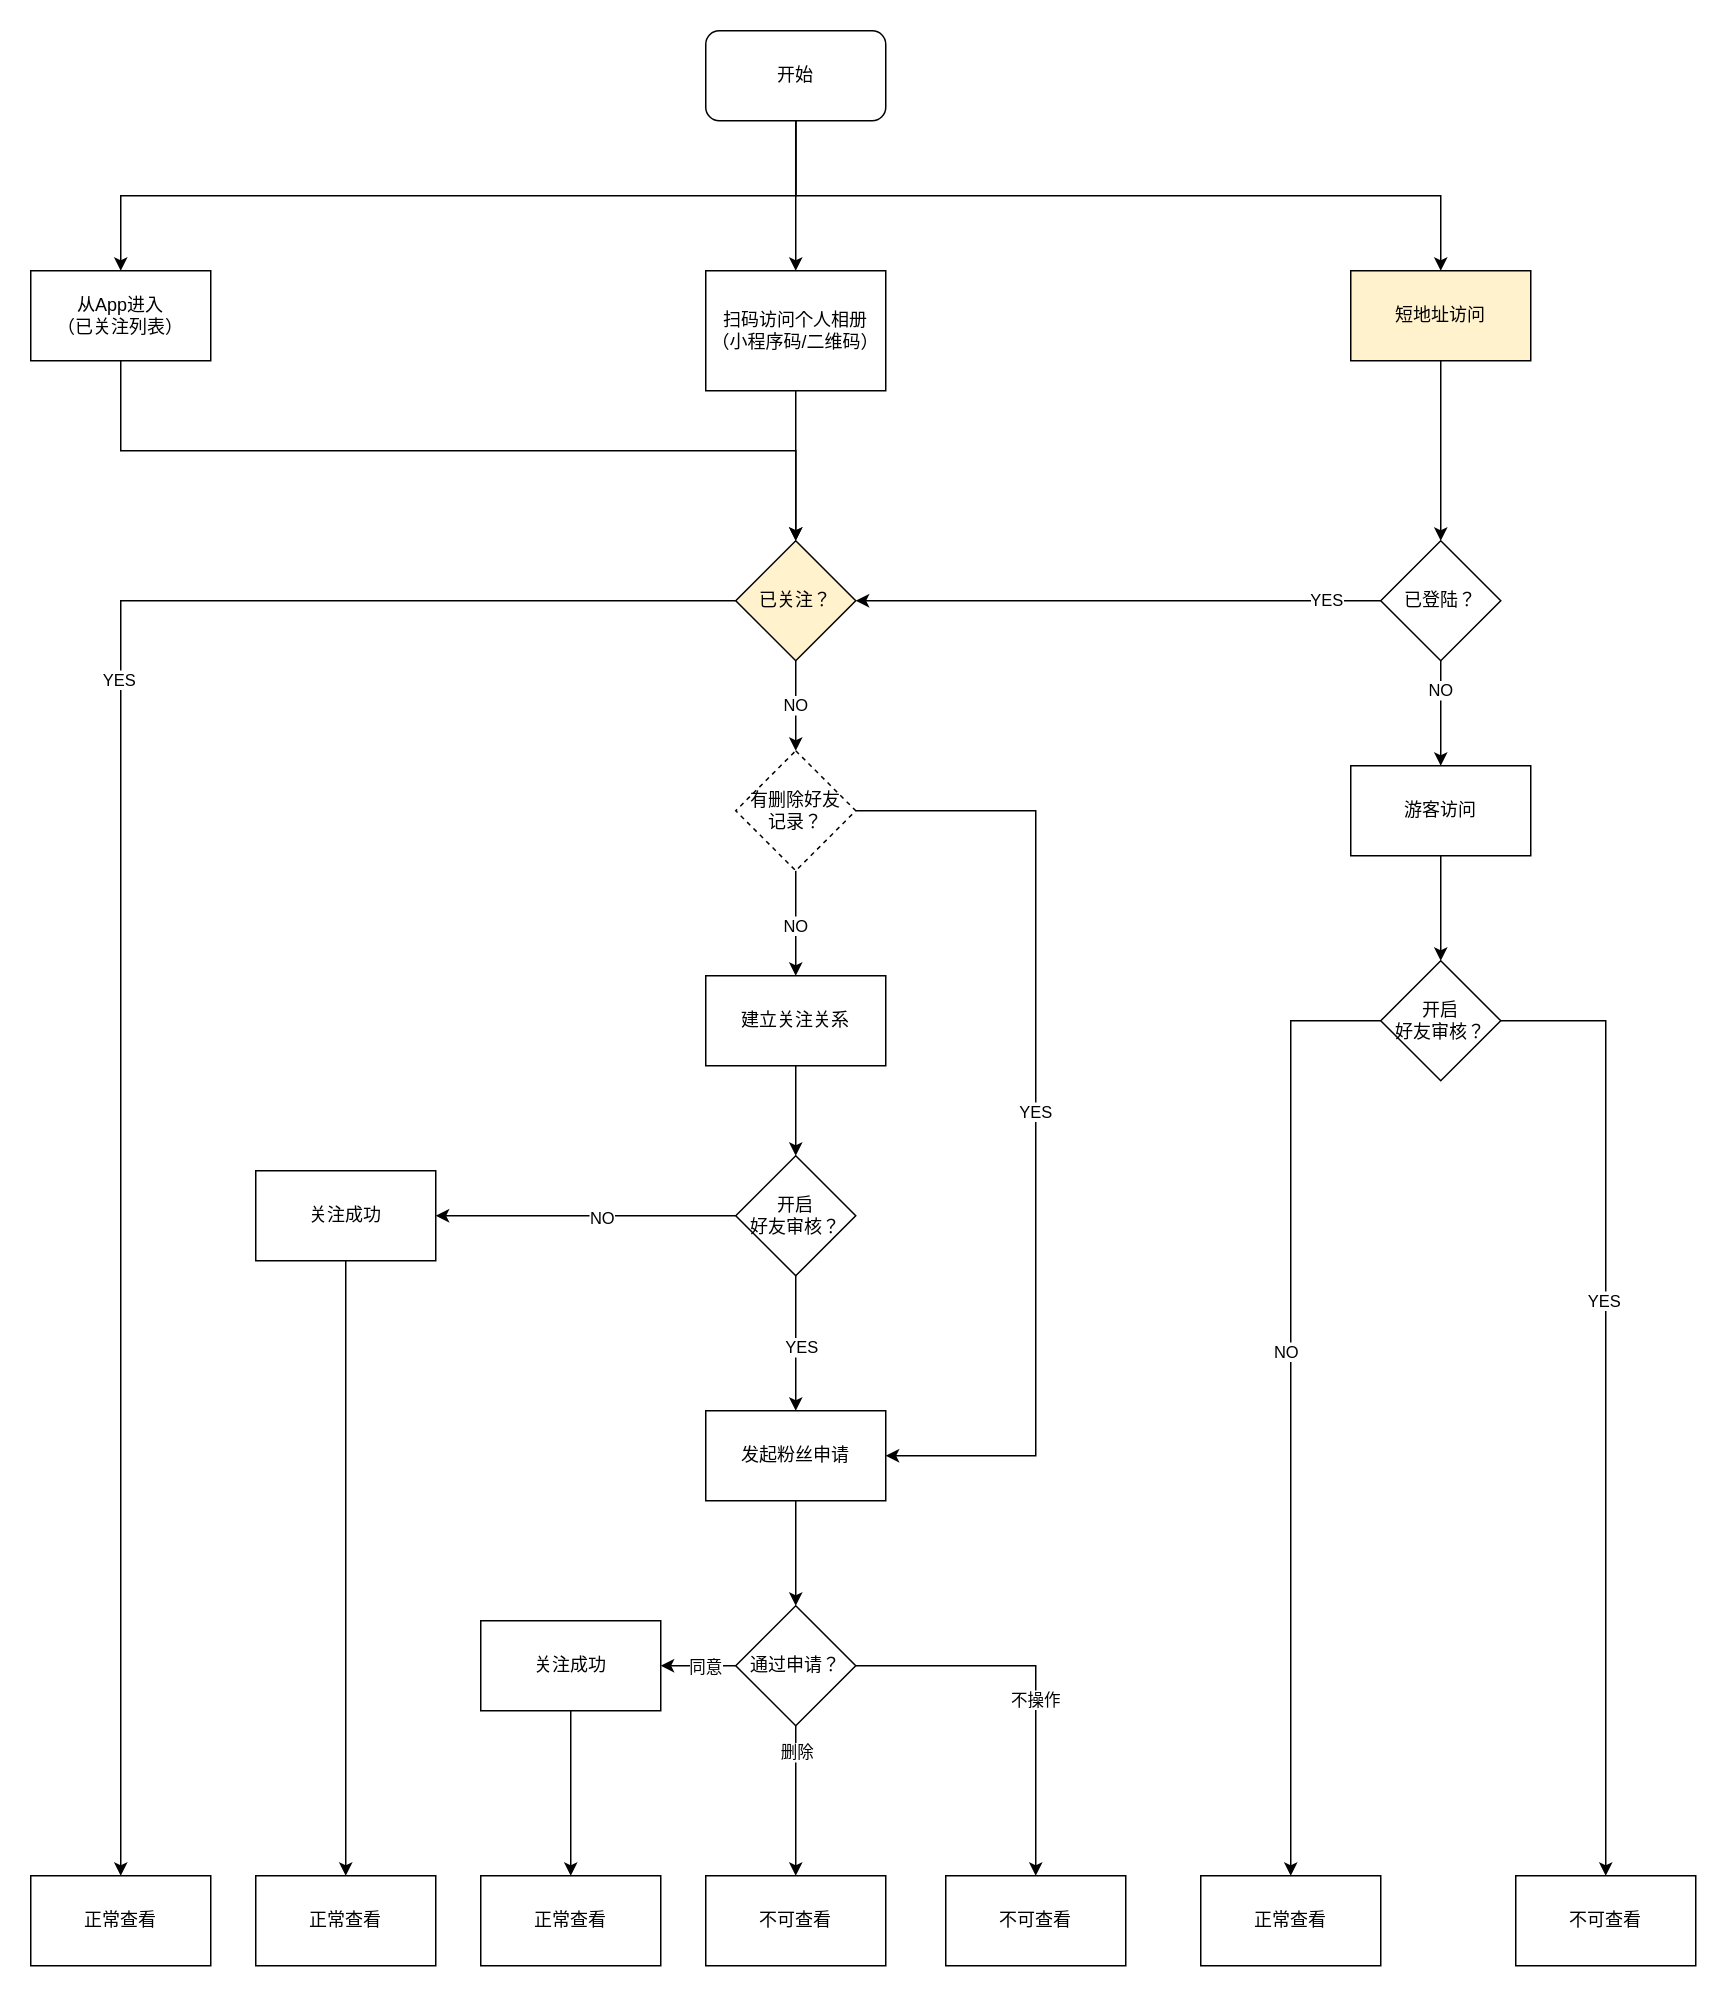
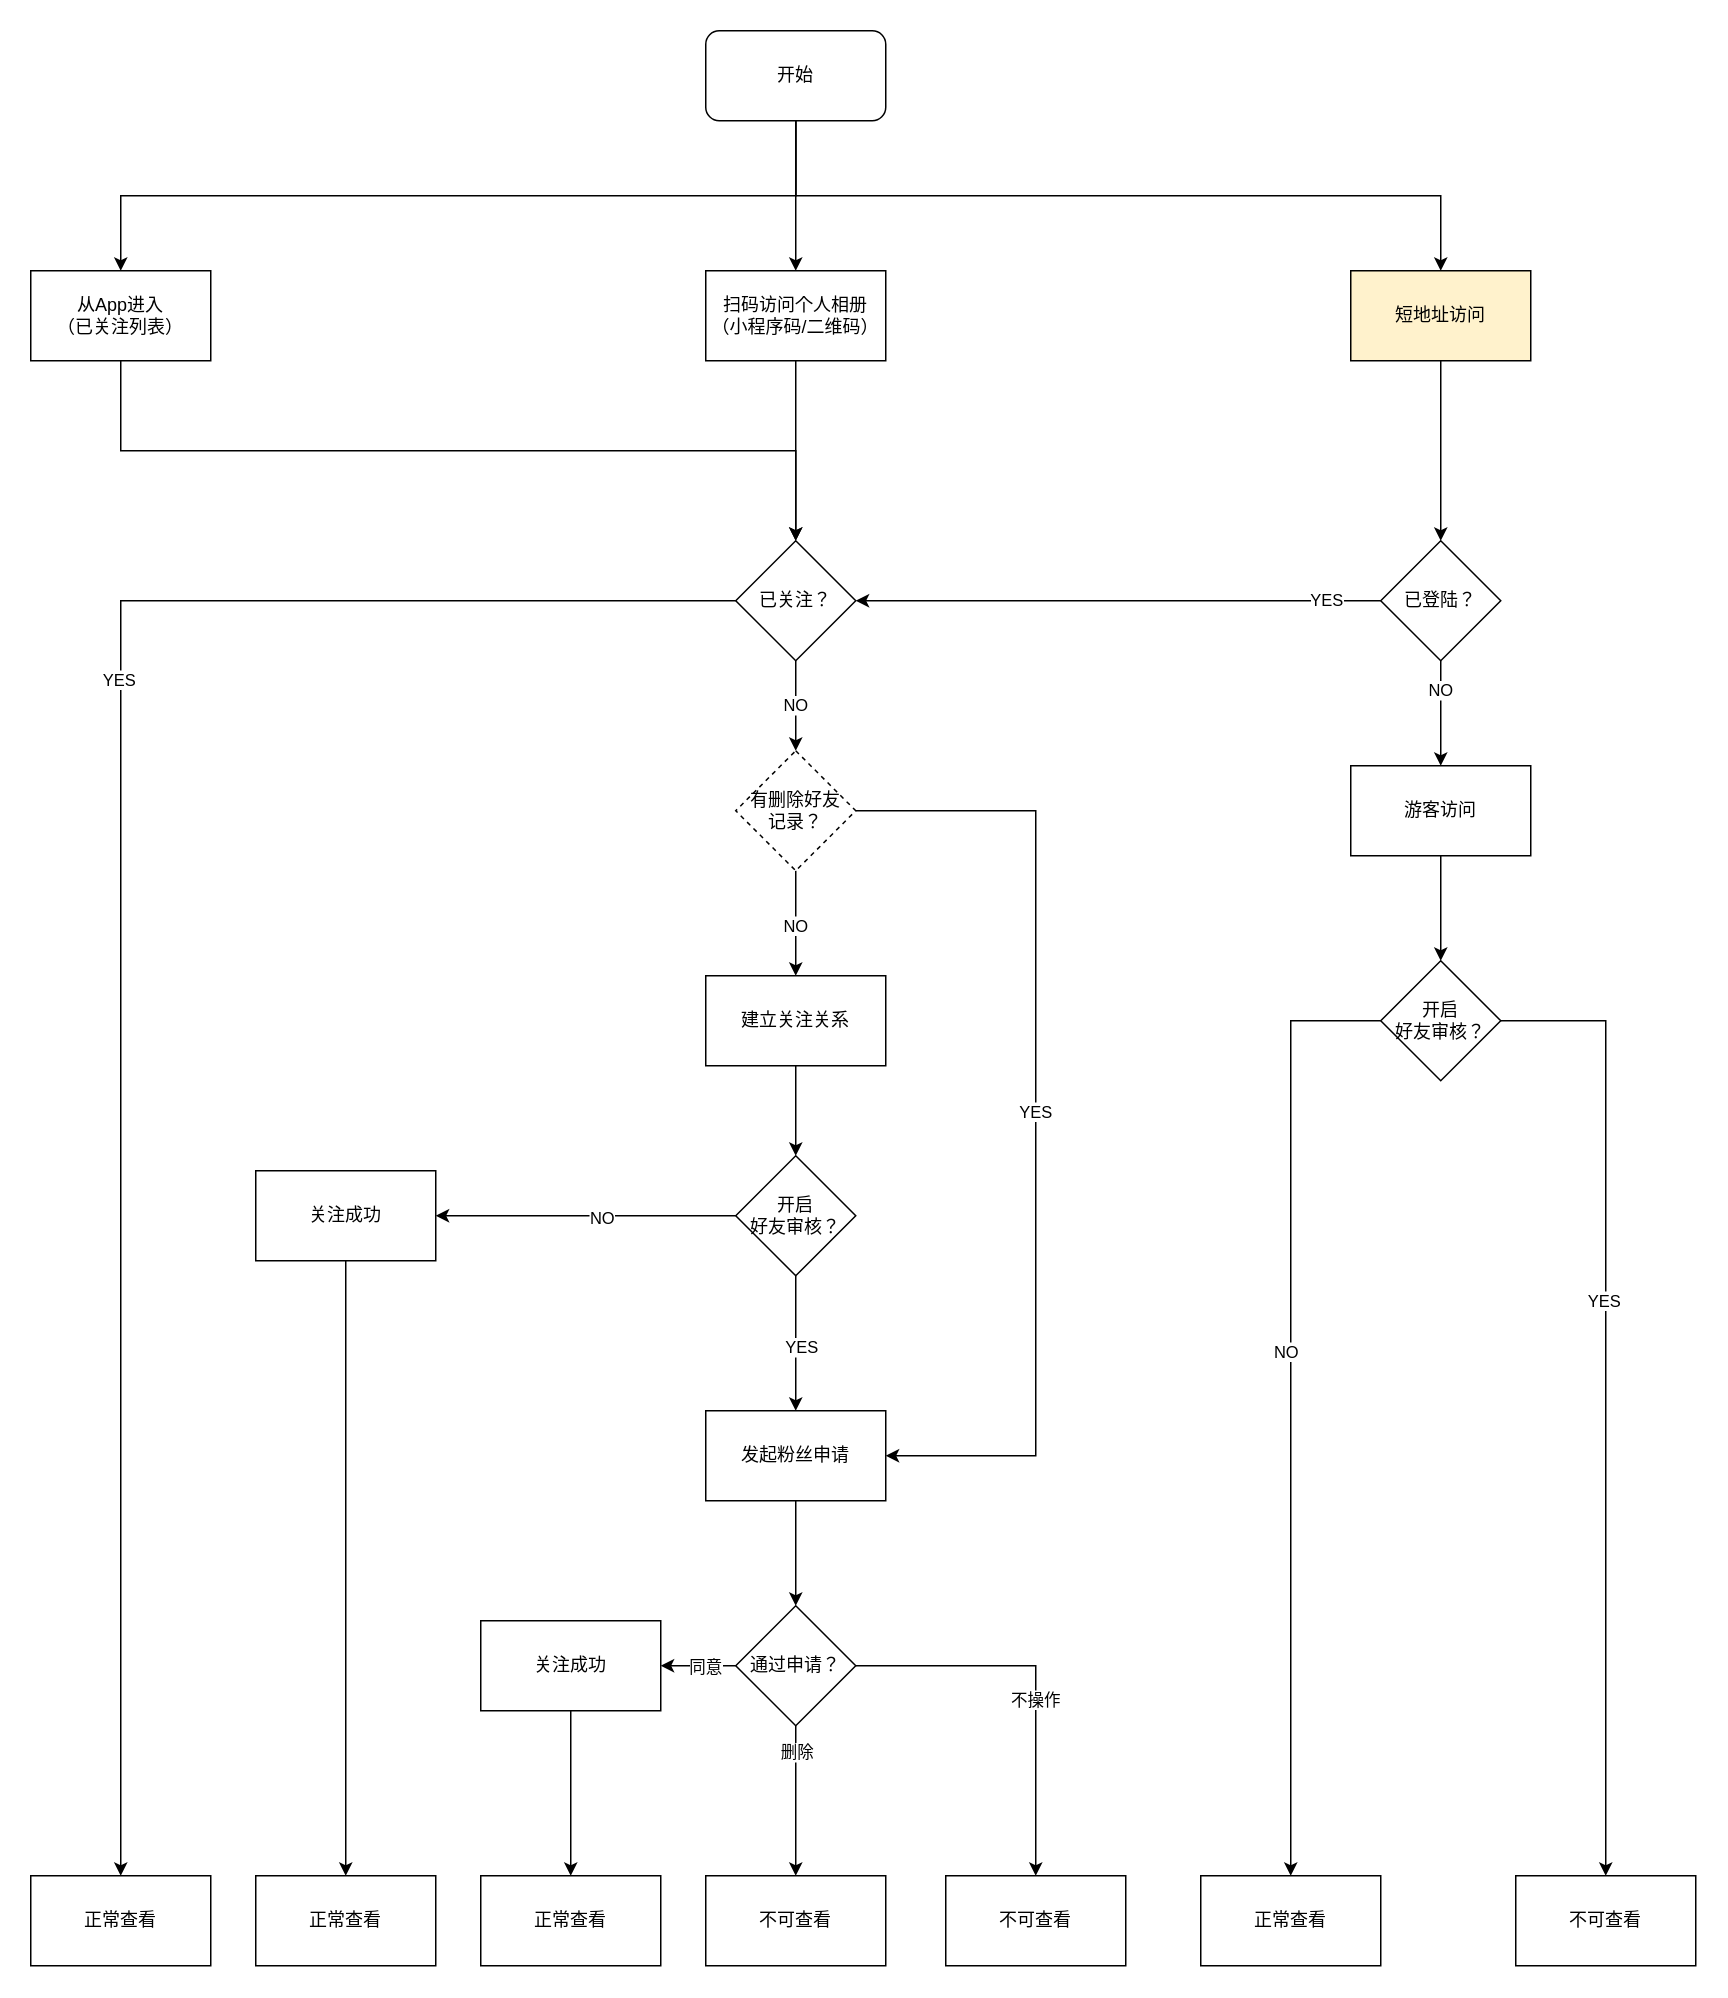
node "扫码访问个人相册 （小程序码/二维码）": size 180x120 -> 180x90
node "已关注？": fillcolor #fff2cc -> #ffffff
